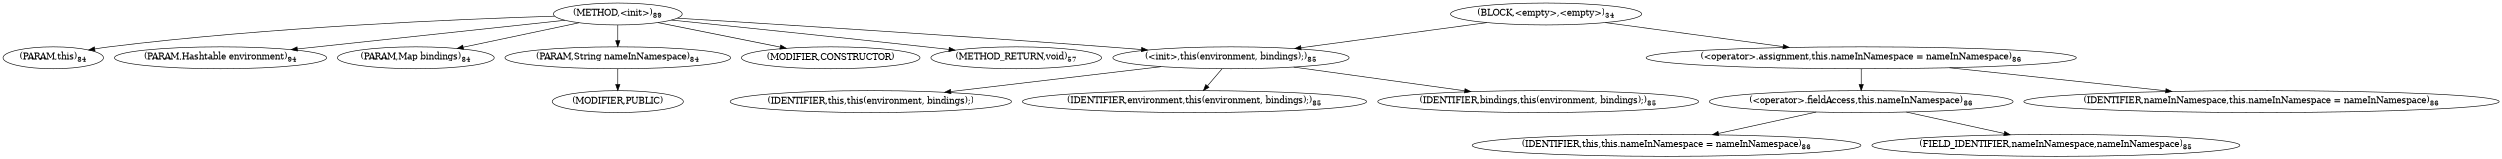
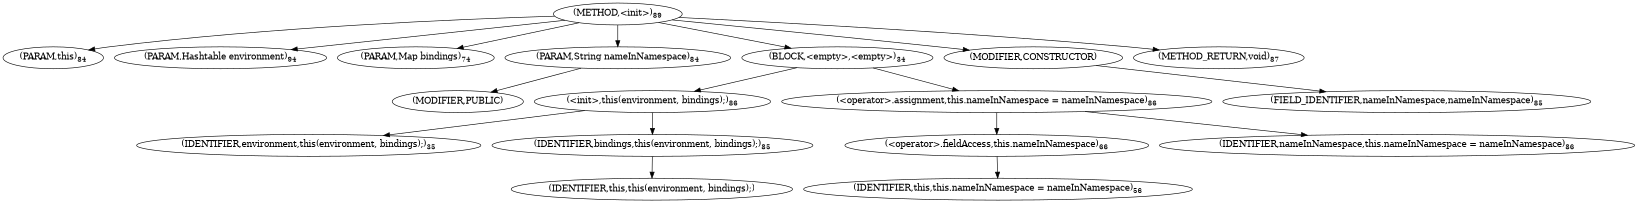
edge "(METHOD,<init>)" -> "(<init>,this(environment, bindings);)": now "(METHOD,<init>)" -> "(BLOCK,<empty>,<empty>)"
node "(PARAM,Map bindings)": text "84" -> "74"
node "(METHOD_RETURN,void)": text "57" -> "87"
node "(<init>,this(environment, bindings);)": text "85" -> "86"
edge "(<init>,this(environment, bindings);)" -> "(IDENTIFIER,this,this(environment, bindings);)": now "(IDENTIFIER,bindings,this(environment, bindings);)" -> "(IDENTIFIER,this,this(environment, bindings);)"
node "(IDENTIFIER,environment,this(environment, bindings);)": text "85" -> "35"
node "(<operator>.fieldAccess,this.nameInNamespace)": text "86" -> "66"
edge "(<operator>.fieldAccess,this.nameInNamespace)" -> "(FIELD_IDENTIFIER,nameInNamespace,nameInNamespace)": now "(MODIFIER,CONSTRUCTOR)" -> "(FIELD_IDENTIFIER,nameInNamespace,nameInNamespace)"
node "(IDENTIFIER,this,this.nameInNamespace = nameInNamespace)": text "86" -> "56"
